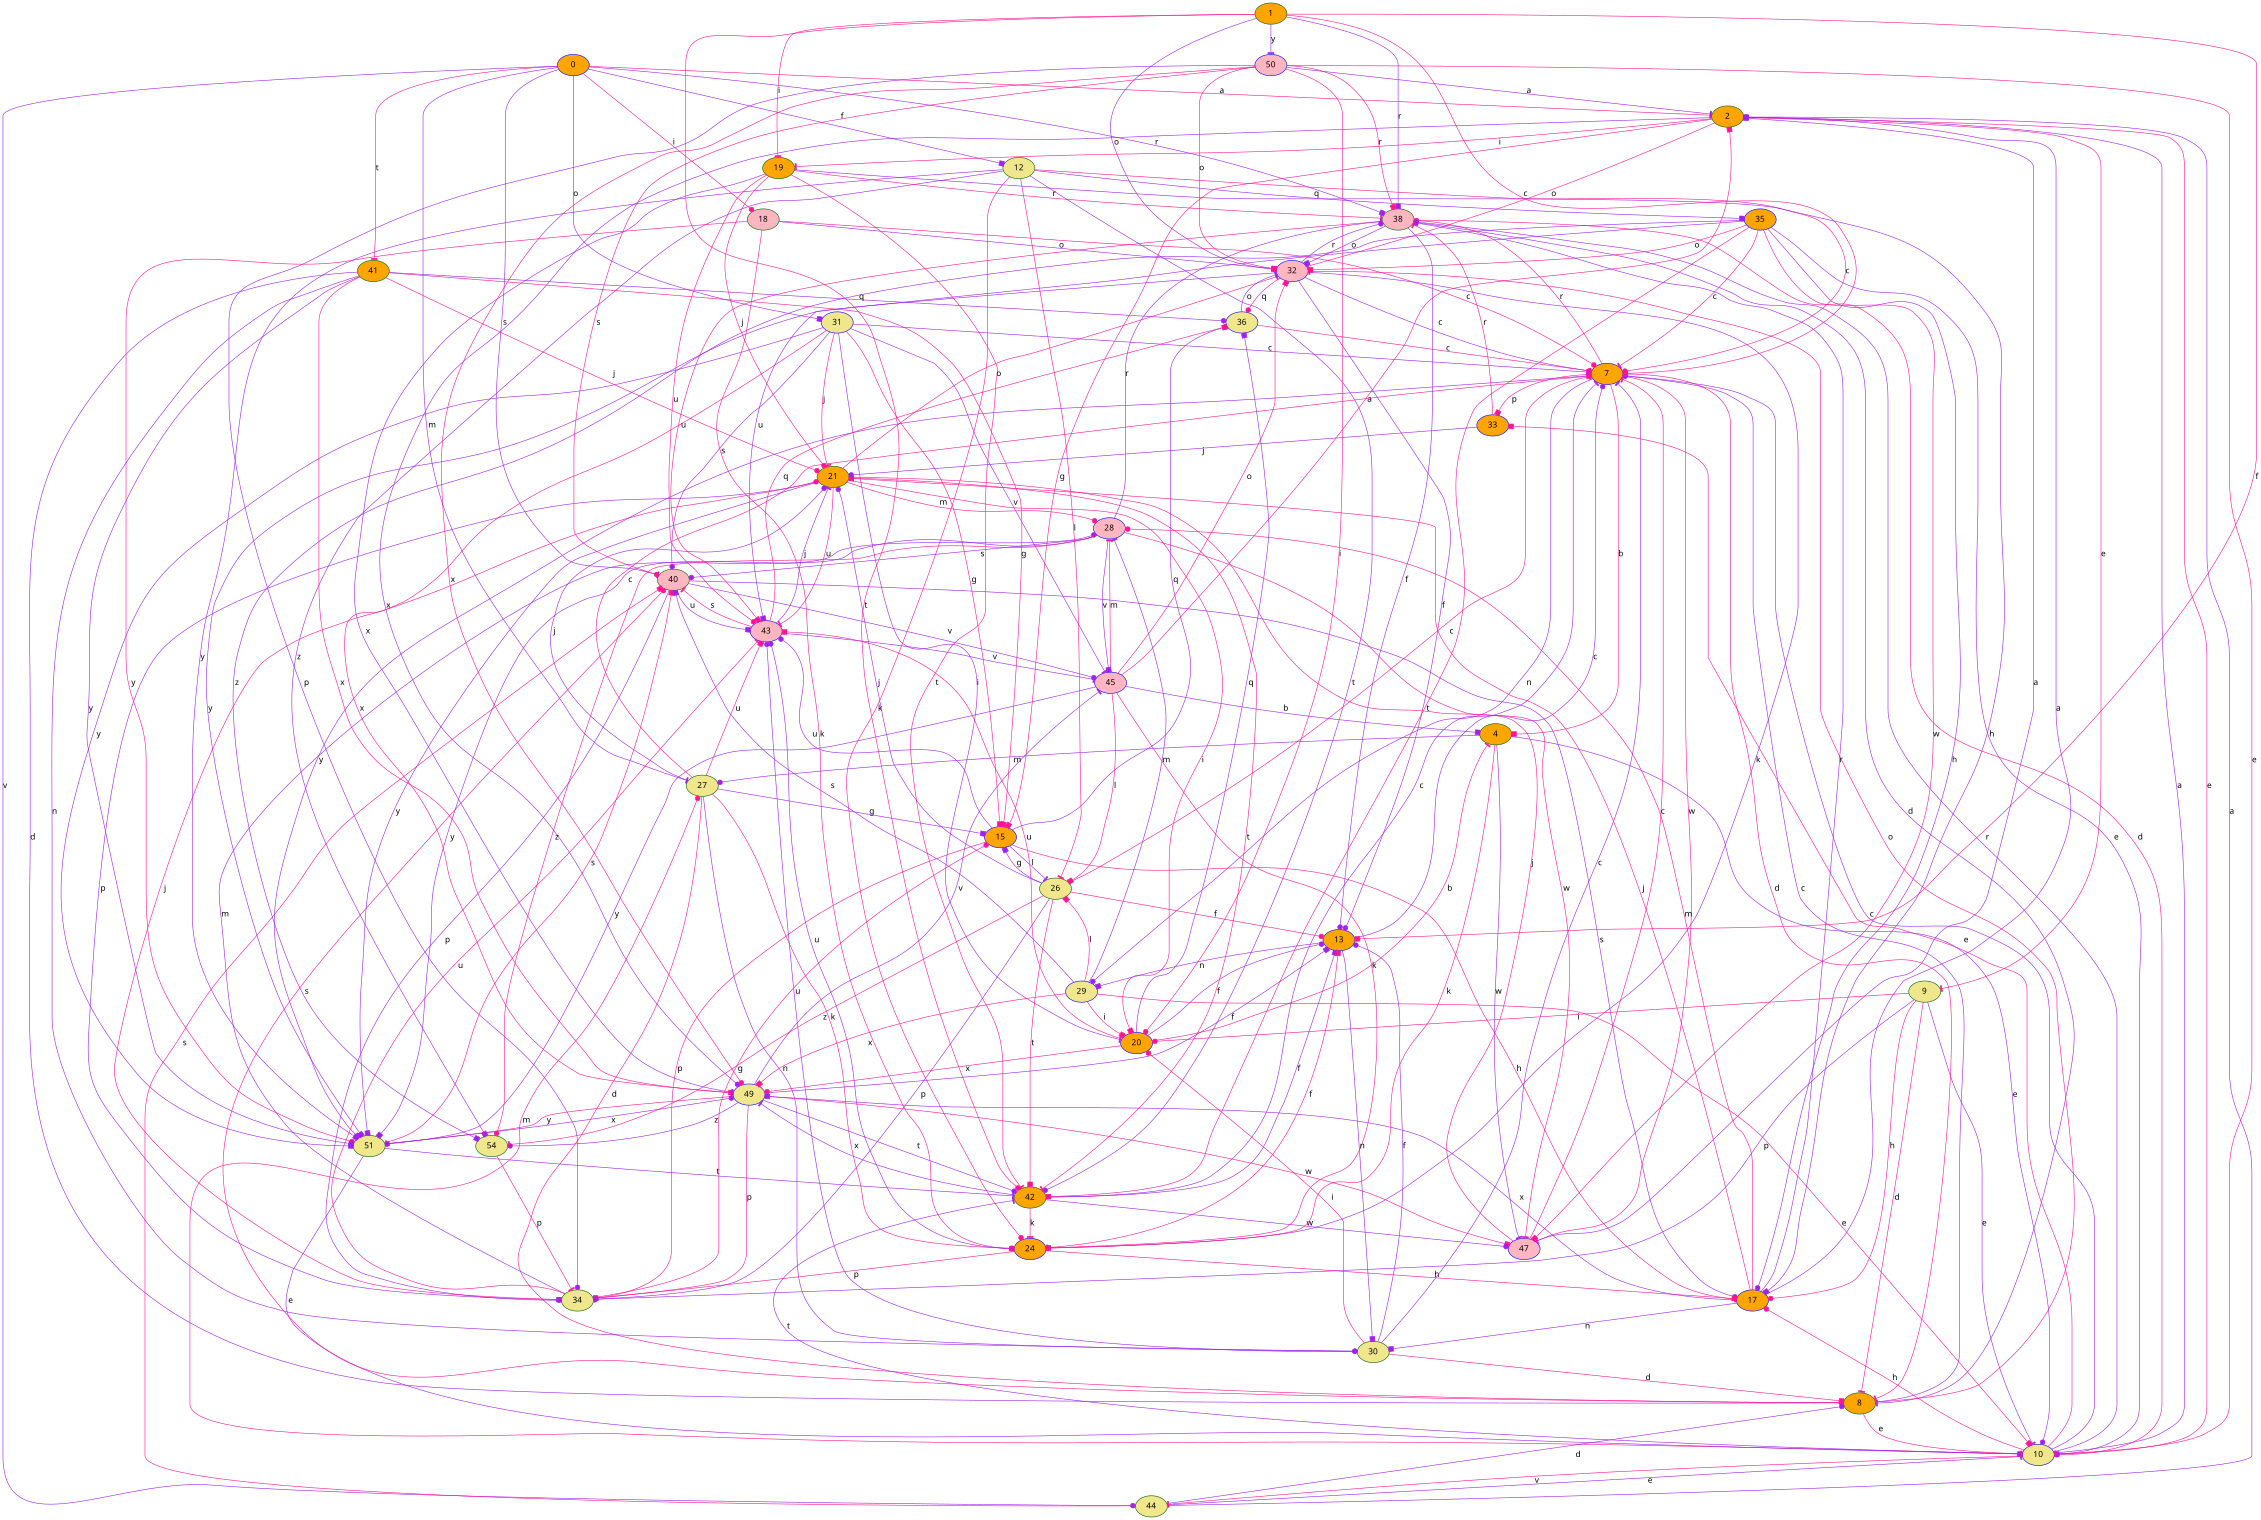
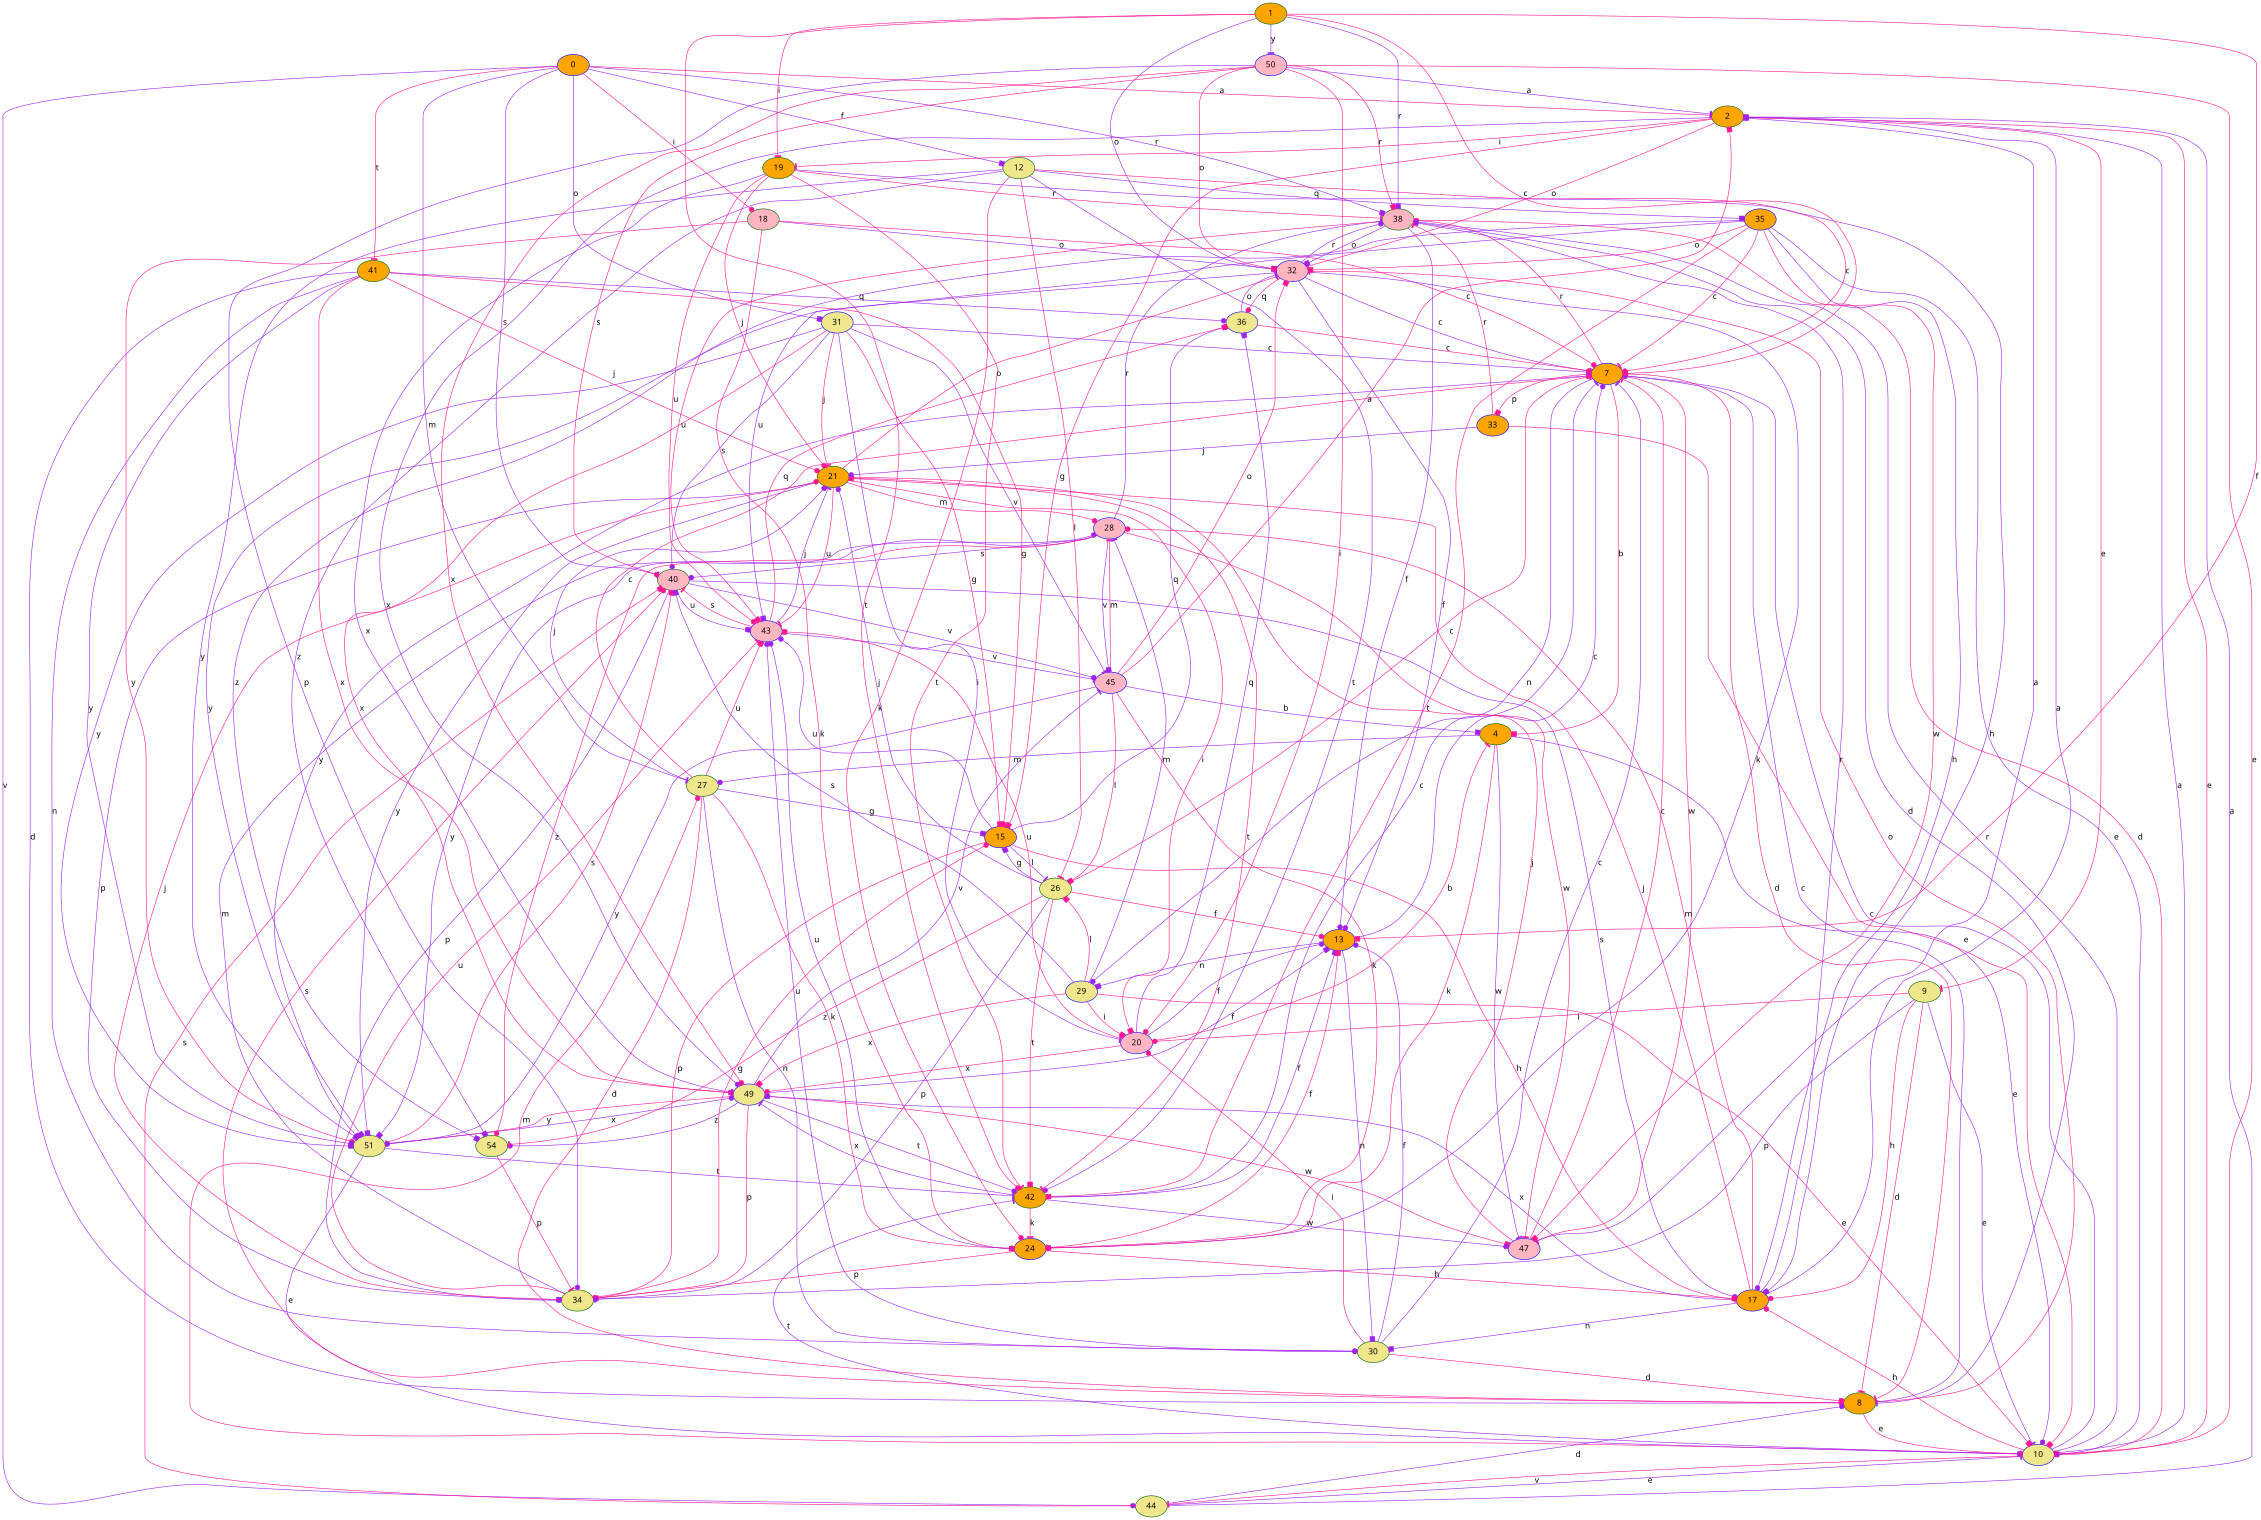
edge "10" -> "33": reversed
node "20": fillcolor orange -> lightpink
